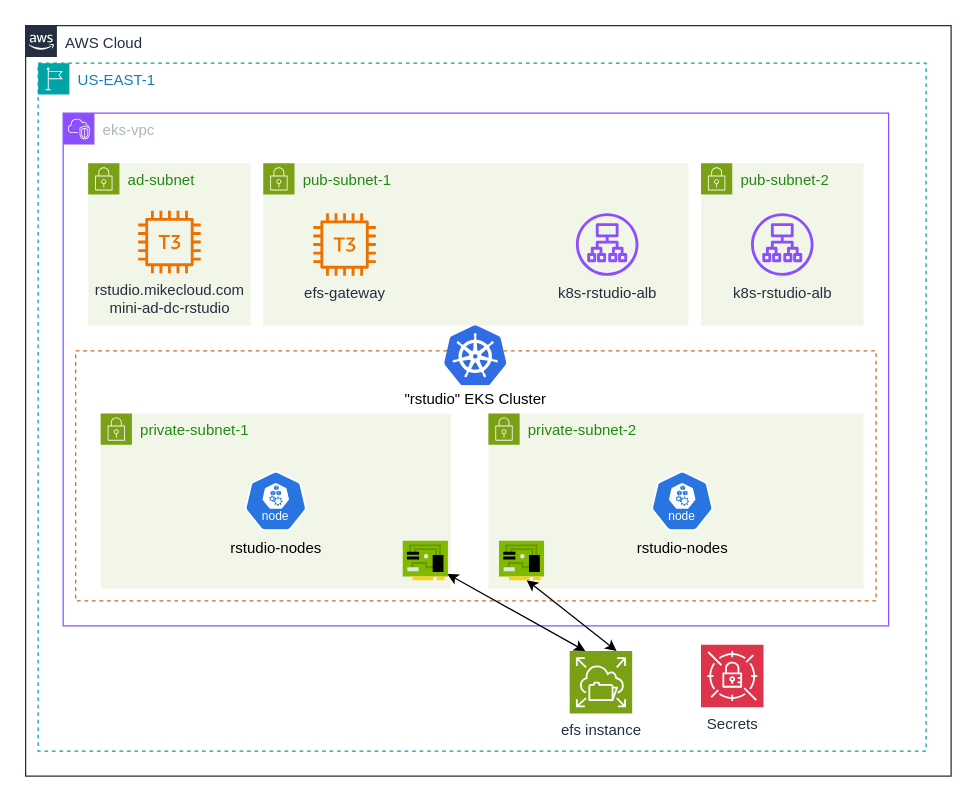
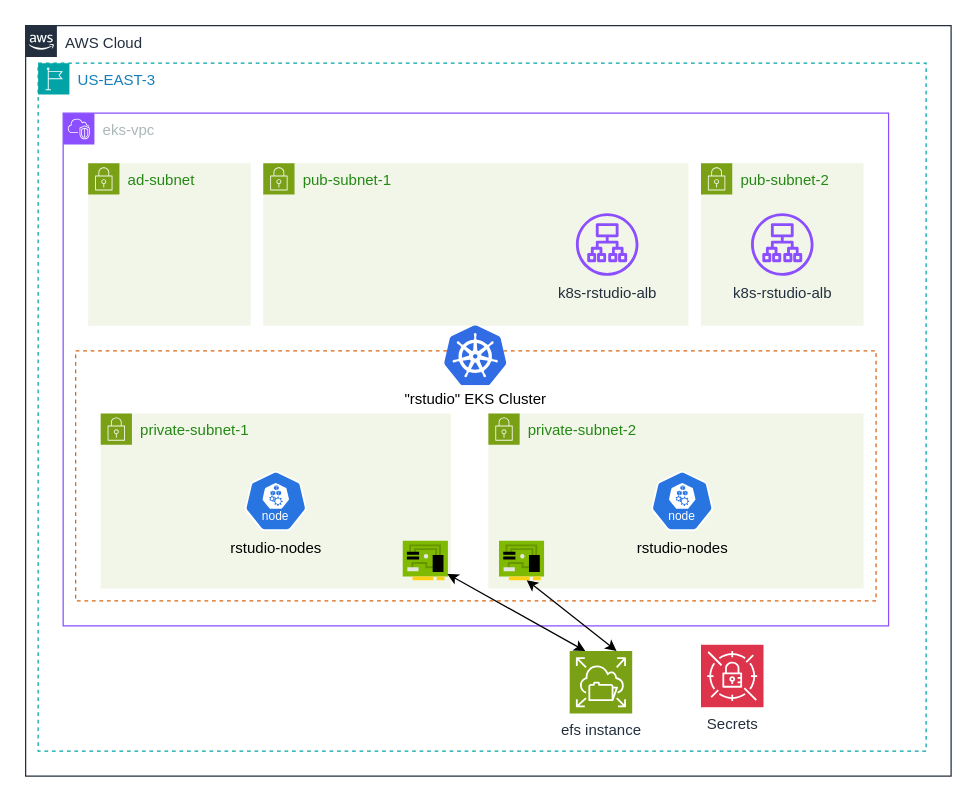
node "US-EAST-1": label "US-EAST-1" -> "US-EAST-3"
node "rstudio.mikecloud.com mini-ad-dc-rstudio": removed
node "efs-gateway": removed
